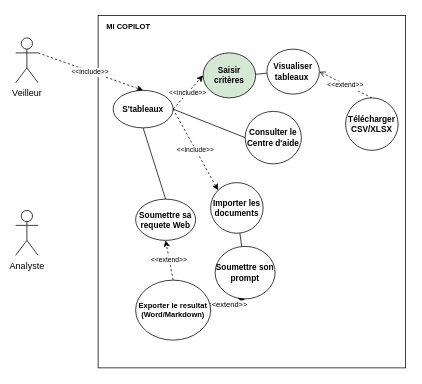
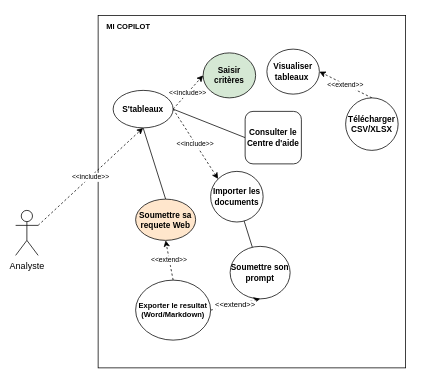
node "Veilleur": removed
edge "Veilleur" -> "S'tableaux": removed, label "<<include>>"
edge "Visualiser tableaux" -- "Saisir critères": removed
edge "Télécharger CSV/XLSX" -> "Visualiser tableaux": arrowhead open -> classic
node "Consulter le Centre d'aide": shape ellipse -> rounded rectangle
edge "Analyste" -> "S'tableaux": added, label "<<include>>"
node "Importer les documents": moved (237, 208) -> (237, 197)
node "Soumettre sa requete Web": fillcolor #ffffff -> #ffe6cc
node "Soumettre son prompt": moved (245, 273) -> (260, 273)
